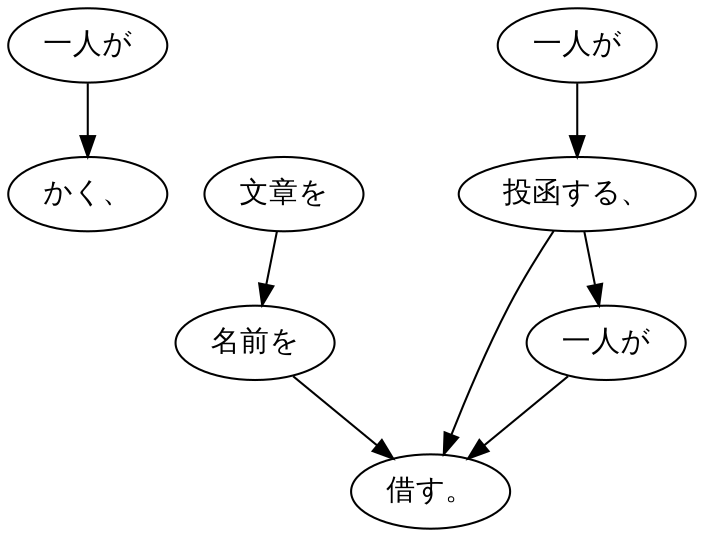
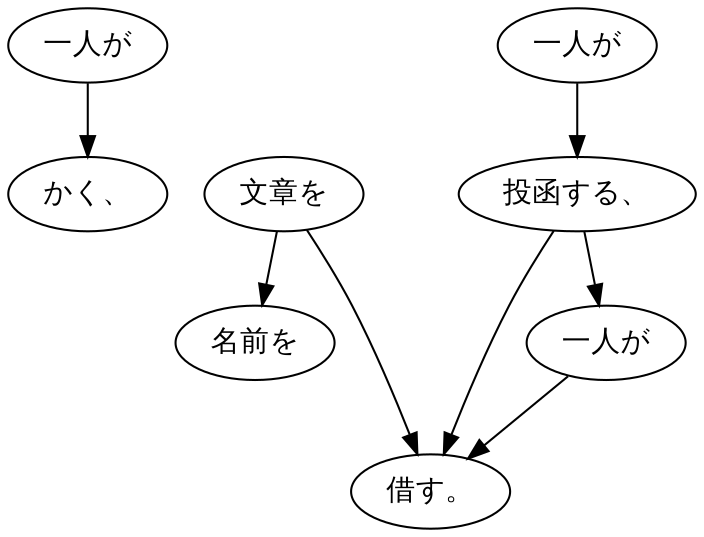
edge "名前を" -> "借す。": now "文章を" -> "借す。"
